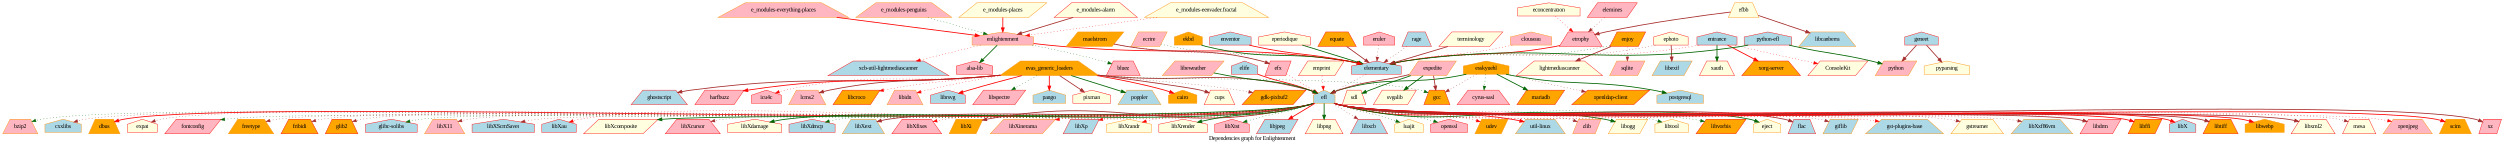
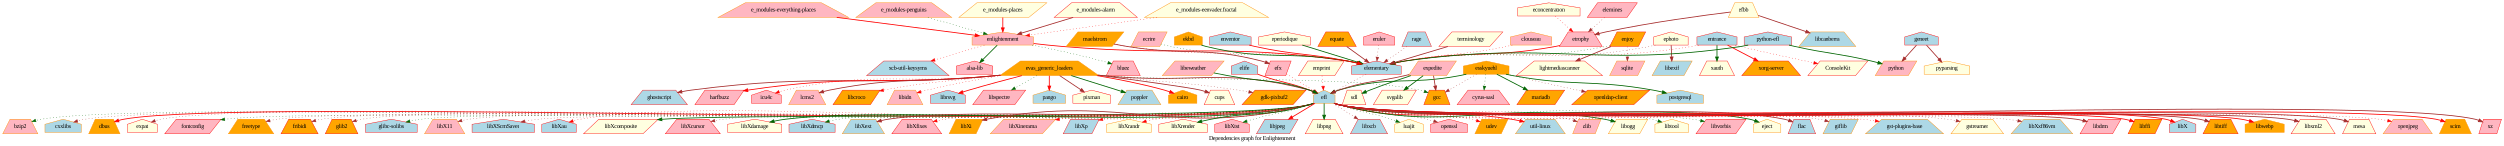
node "xcb-util-lightmediascanner": label "xcb-util-lightmediascanner" -> "xcb-util-keysyms"
edge "efl" -> "openssl": color darkgreen -> brown
edge "efl" -> "mesa": style dotted -> bold
node "libvorbis": fillcolor orange -> lightpink
